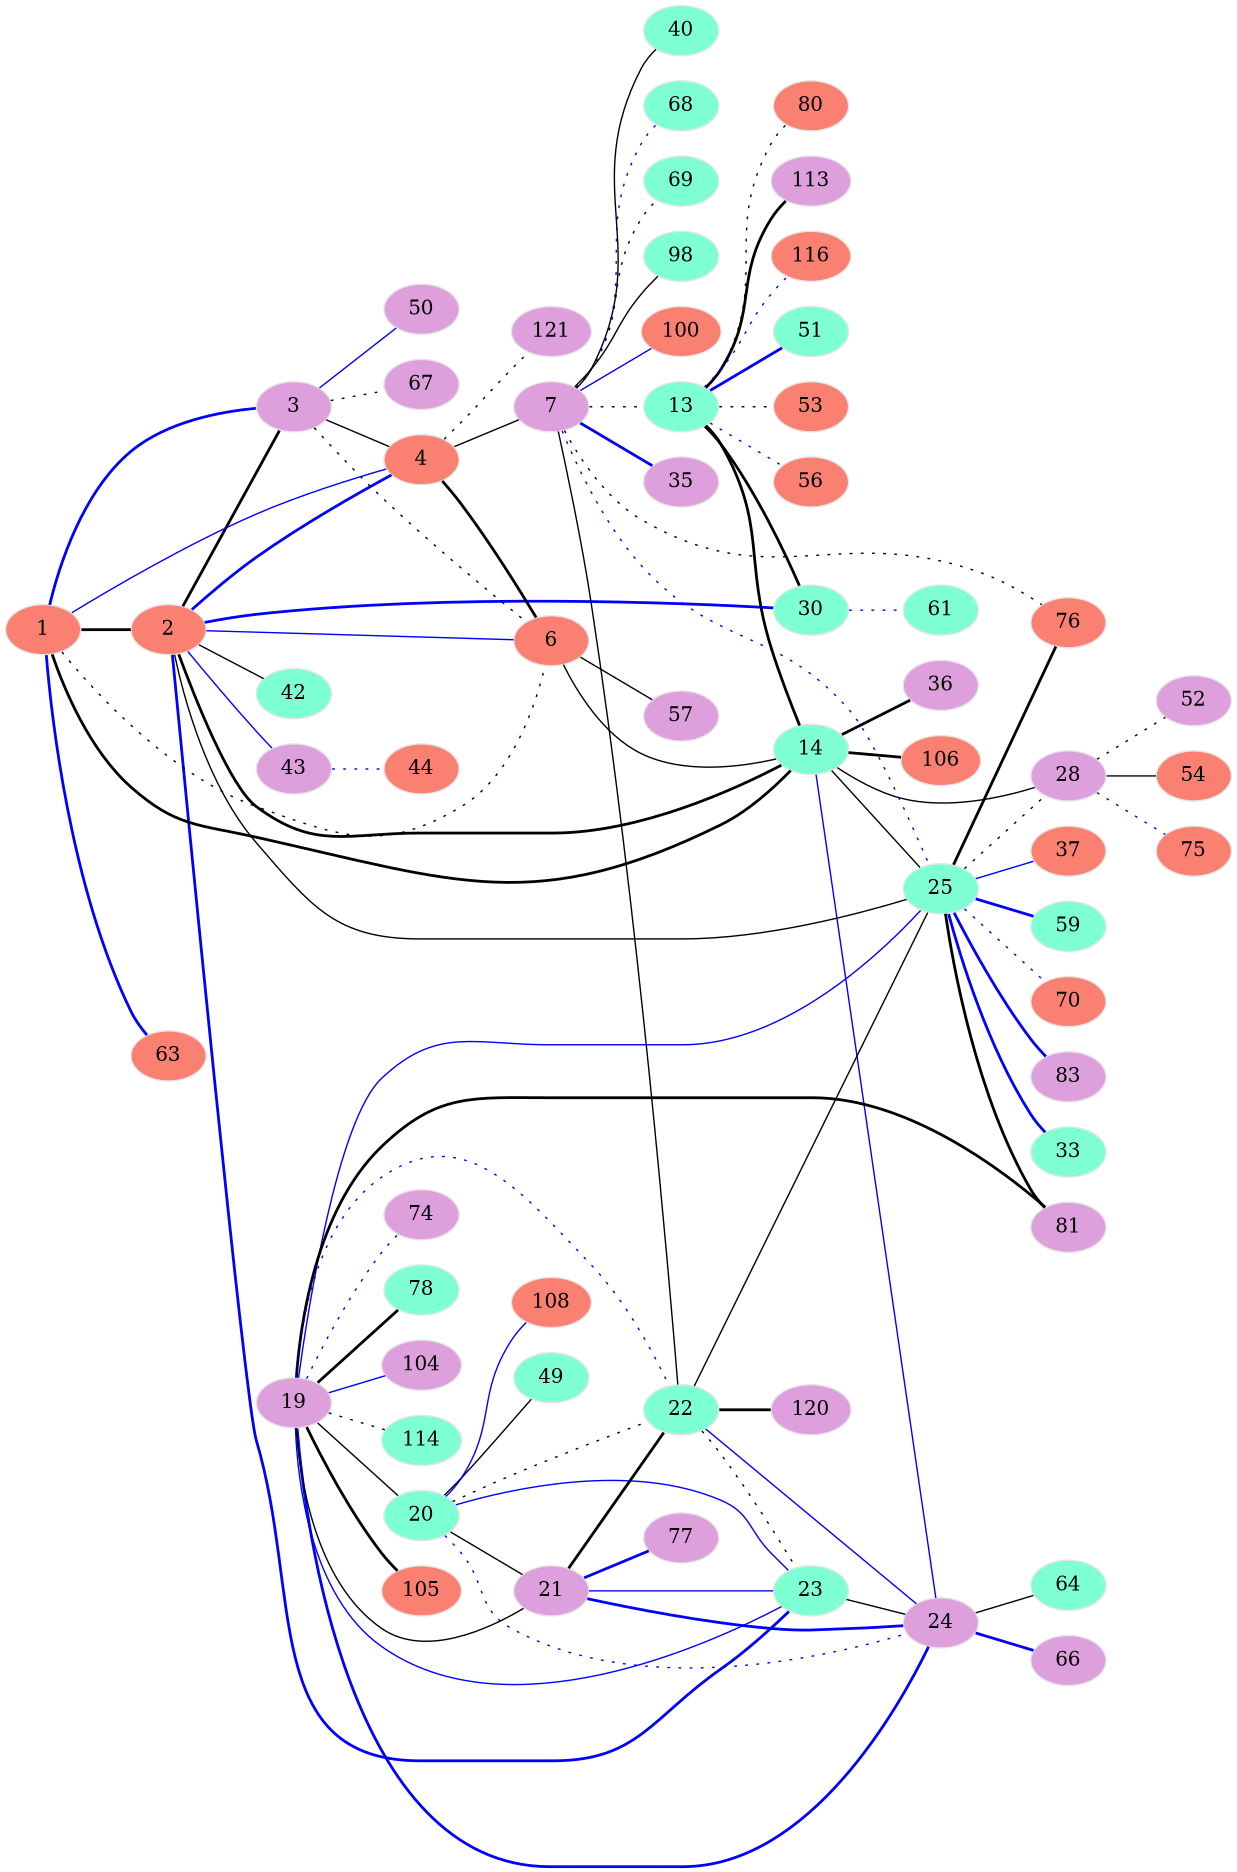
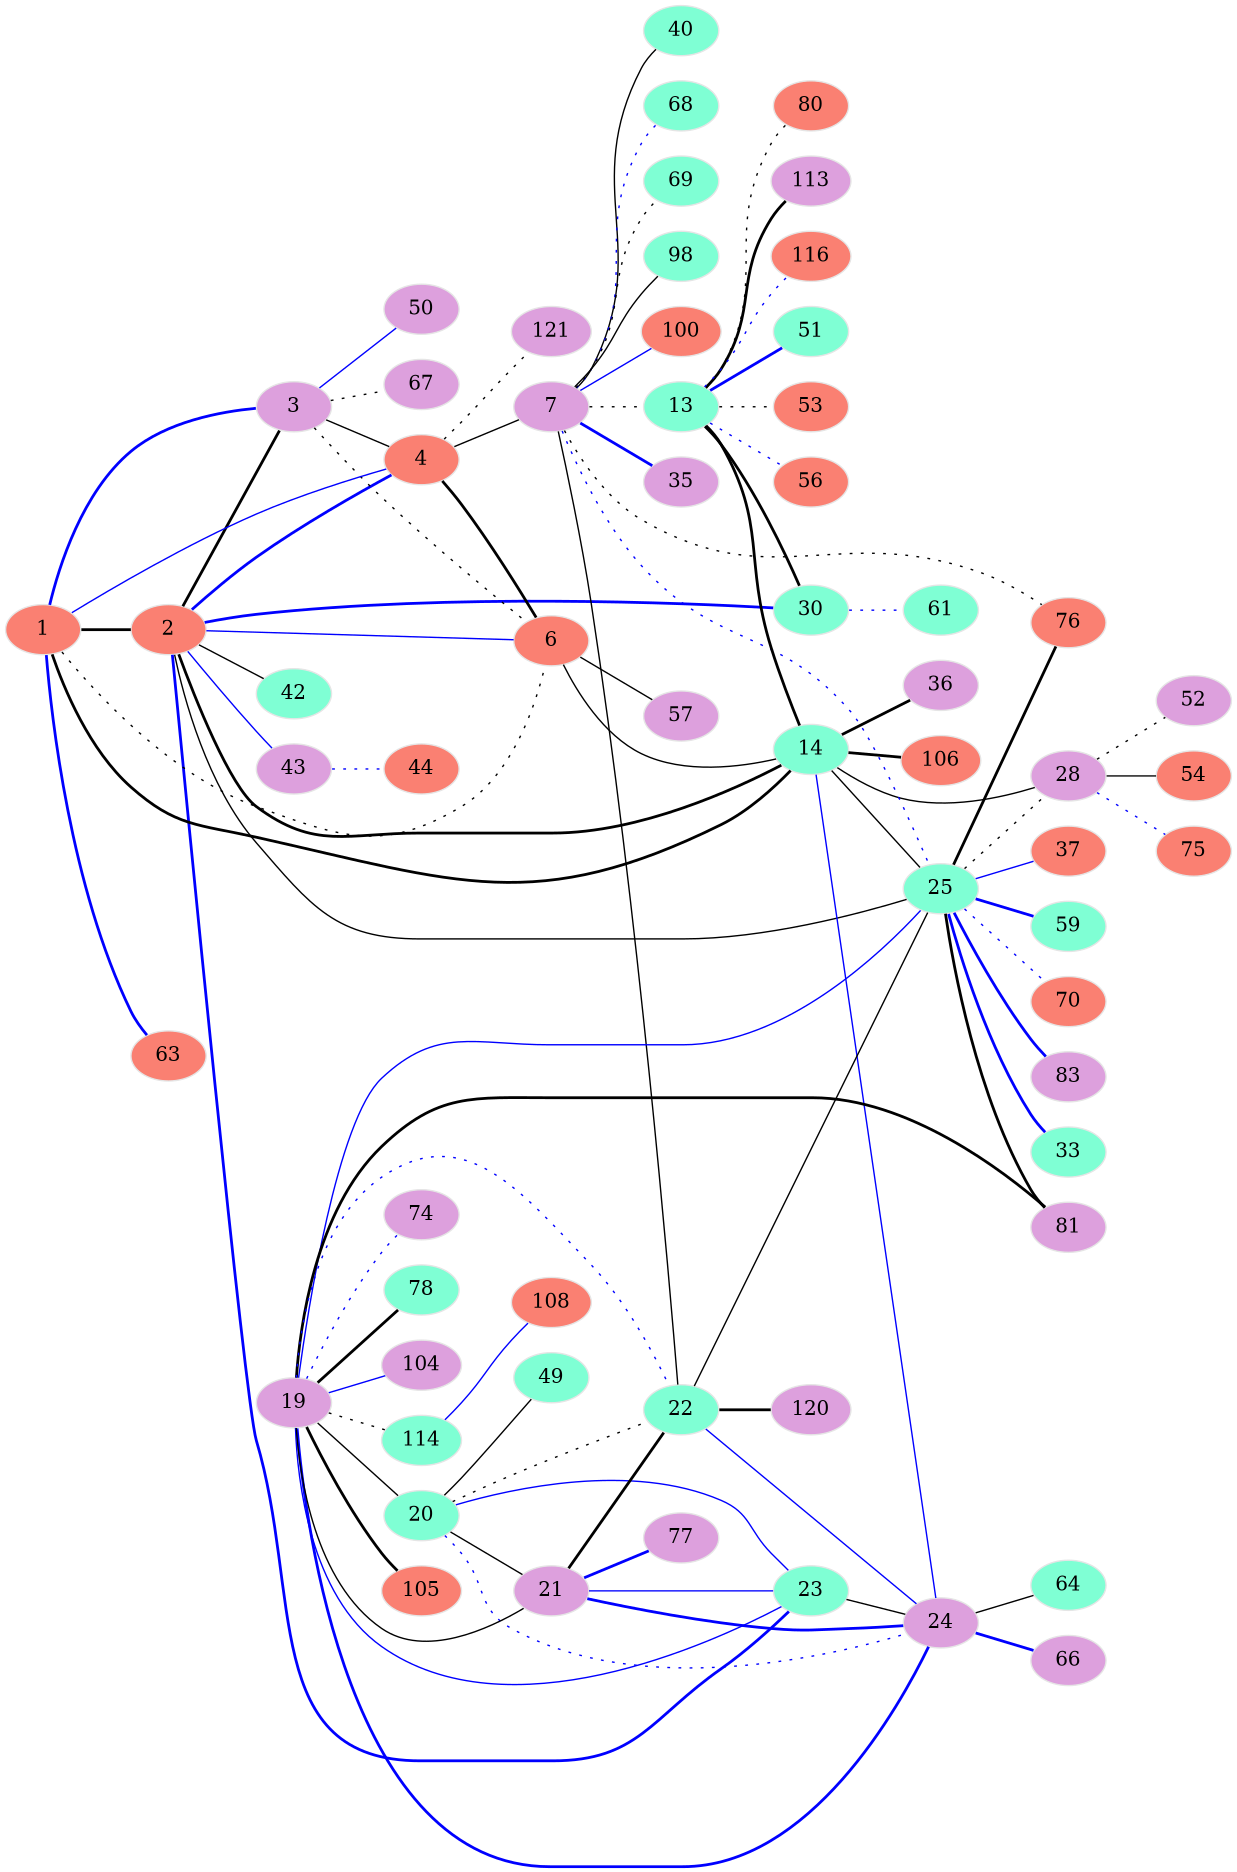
edge "108" -- "20": now "108" -- "114"
edge "22" -- "23": removed
